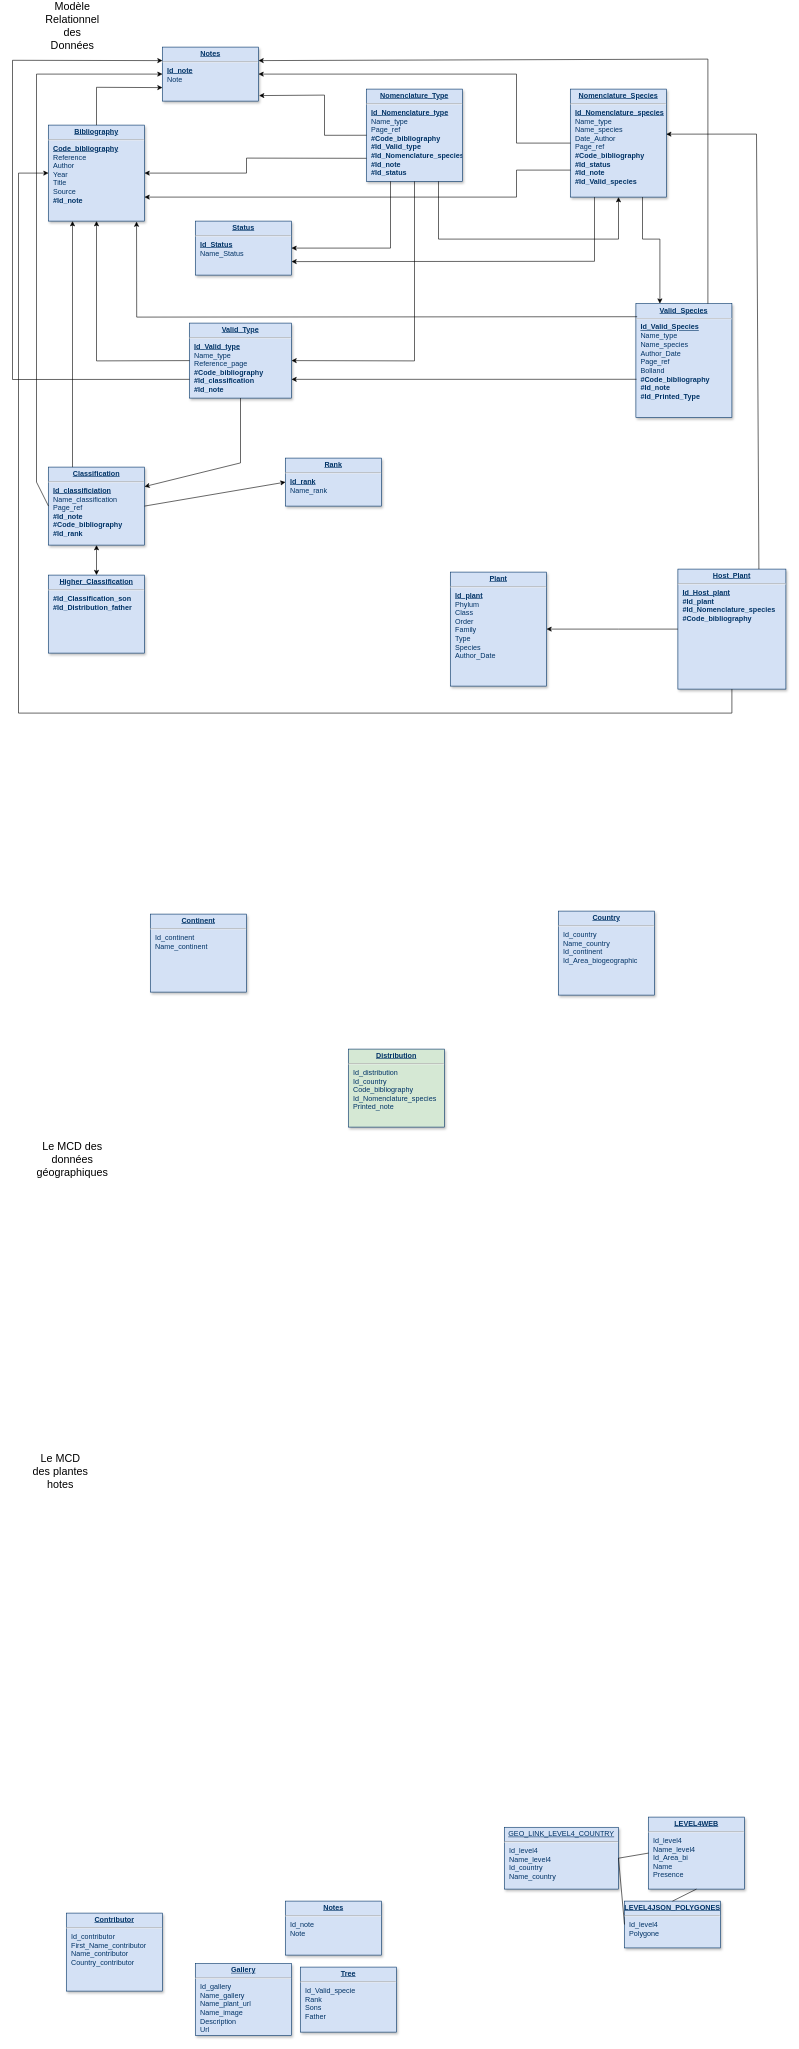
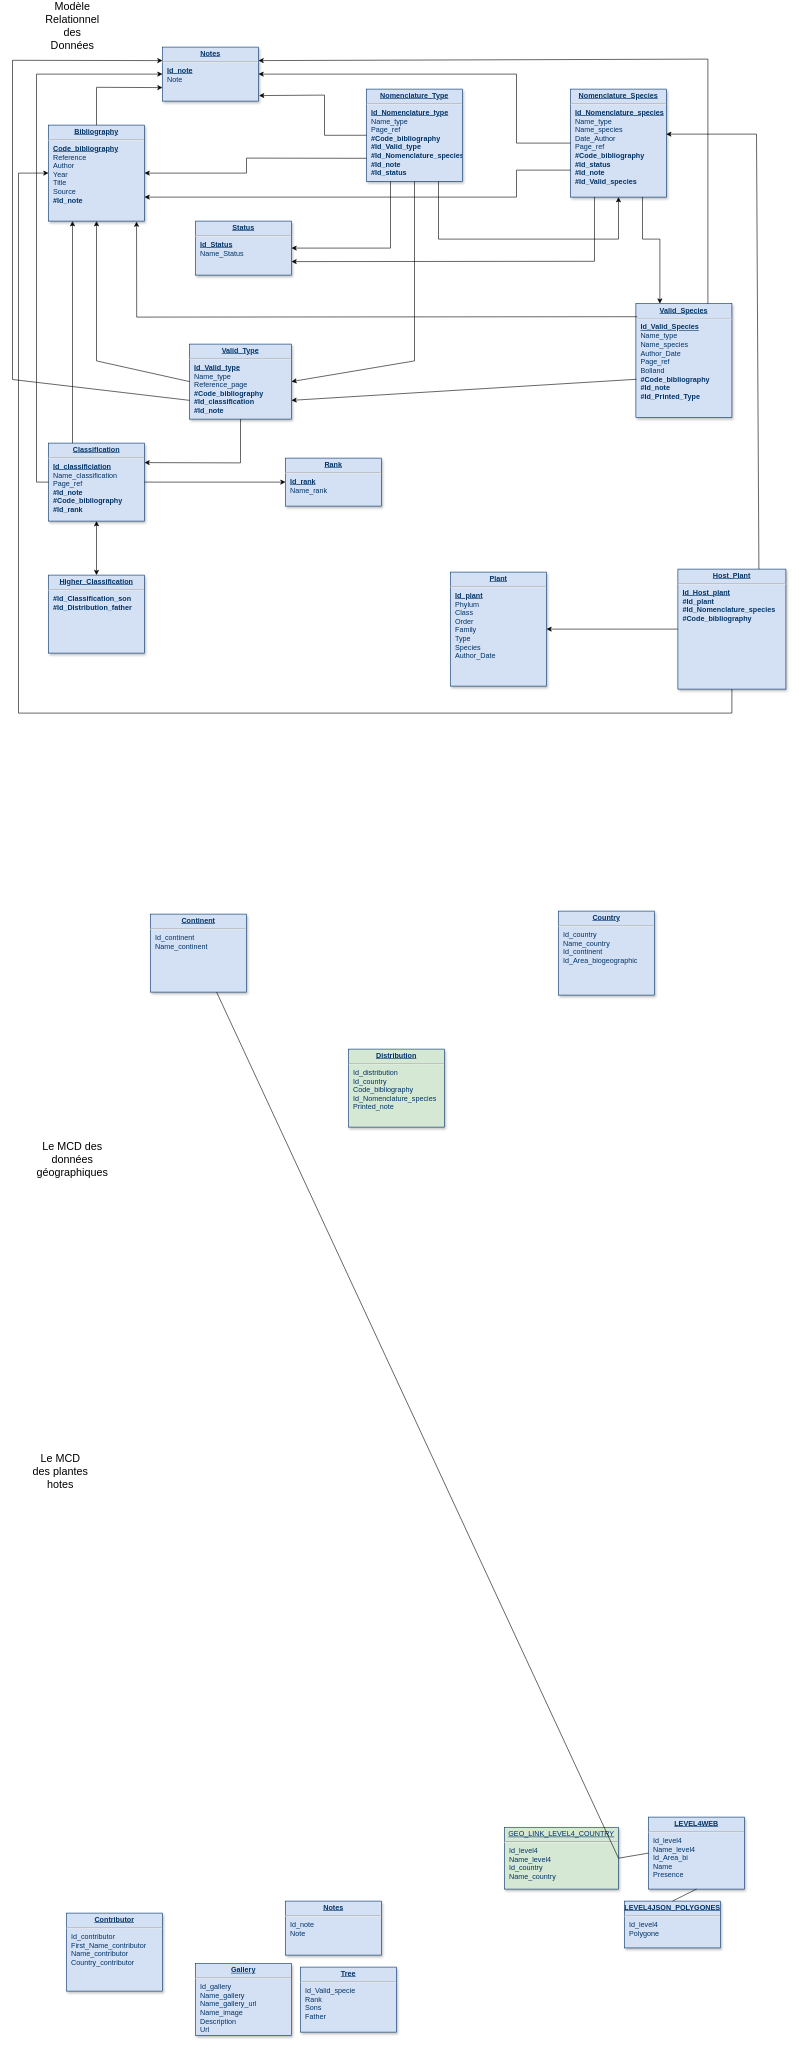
node "Valid_Type Id_Valid_type Name_type Reference_page #Code_bibliography #Id_classification #Id_note": moved (240, 361) -> (240, 382)
node "Classification Id_classificiation Name_classification Page_ref #Id_note #Code_bibliography #Id_rank": moved (96, 506) -> (96, 482)
node "GEO_LINK_LEVEL4_COUNTRY Id_level4 Name_level4 Id_country Name_country": fillcolor #d4e1f5 -> #d5e8d4
edge "GEO_LINK_LEVEL4_COUNTRY Id_level4 Name_level4 Id_country Name_country" -- "LEVEL4JSON_POLYGONES Id_level4 Polygone": now "GEO_LINK_LEVEL4_COUNTRY Id_level4 Name_level4 Id_country Name_country" -- "Continent Id_continent Name_continent"
node "Gallery Id_gallery Name_gallery Name_plant_url Name_image Description Url": label "Gallery Id_gallery Name_gallery Name_plant_url Name_image Description Url" -> "Gallery Id_gallery Name_gallery Name_gallery_url Name_image Description Url"
